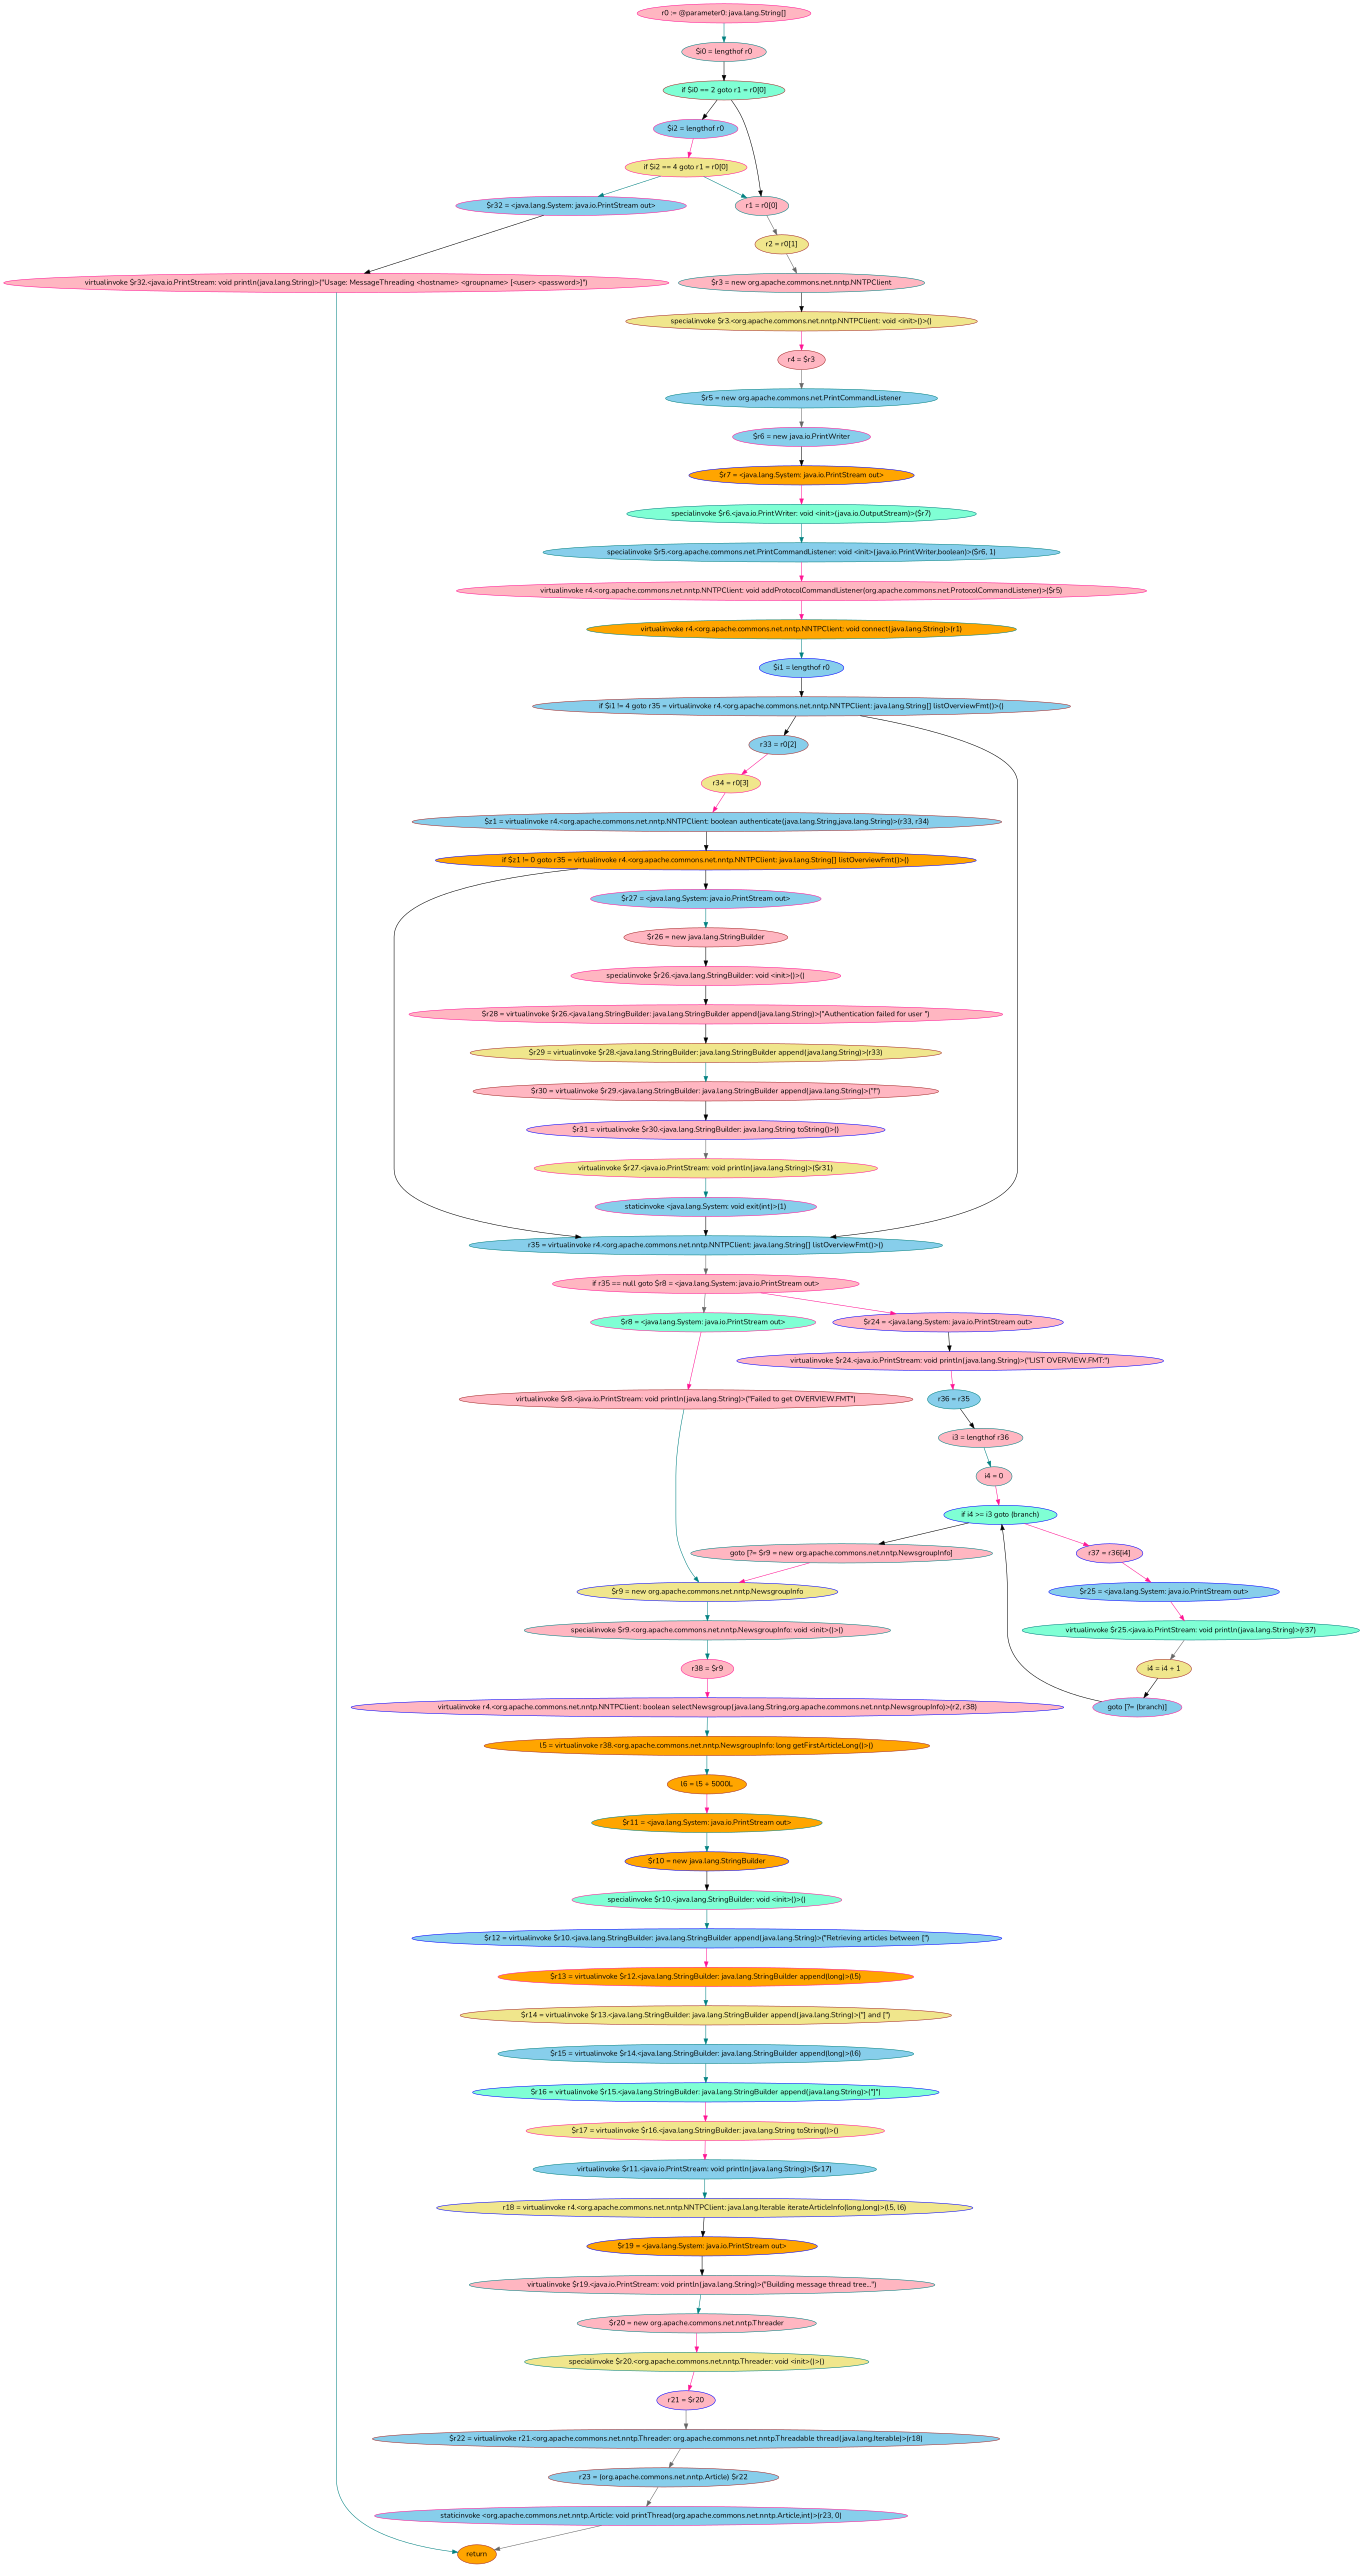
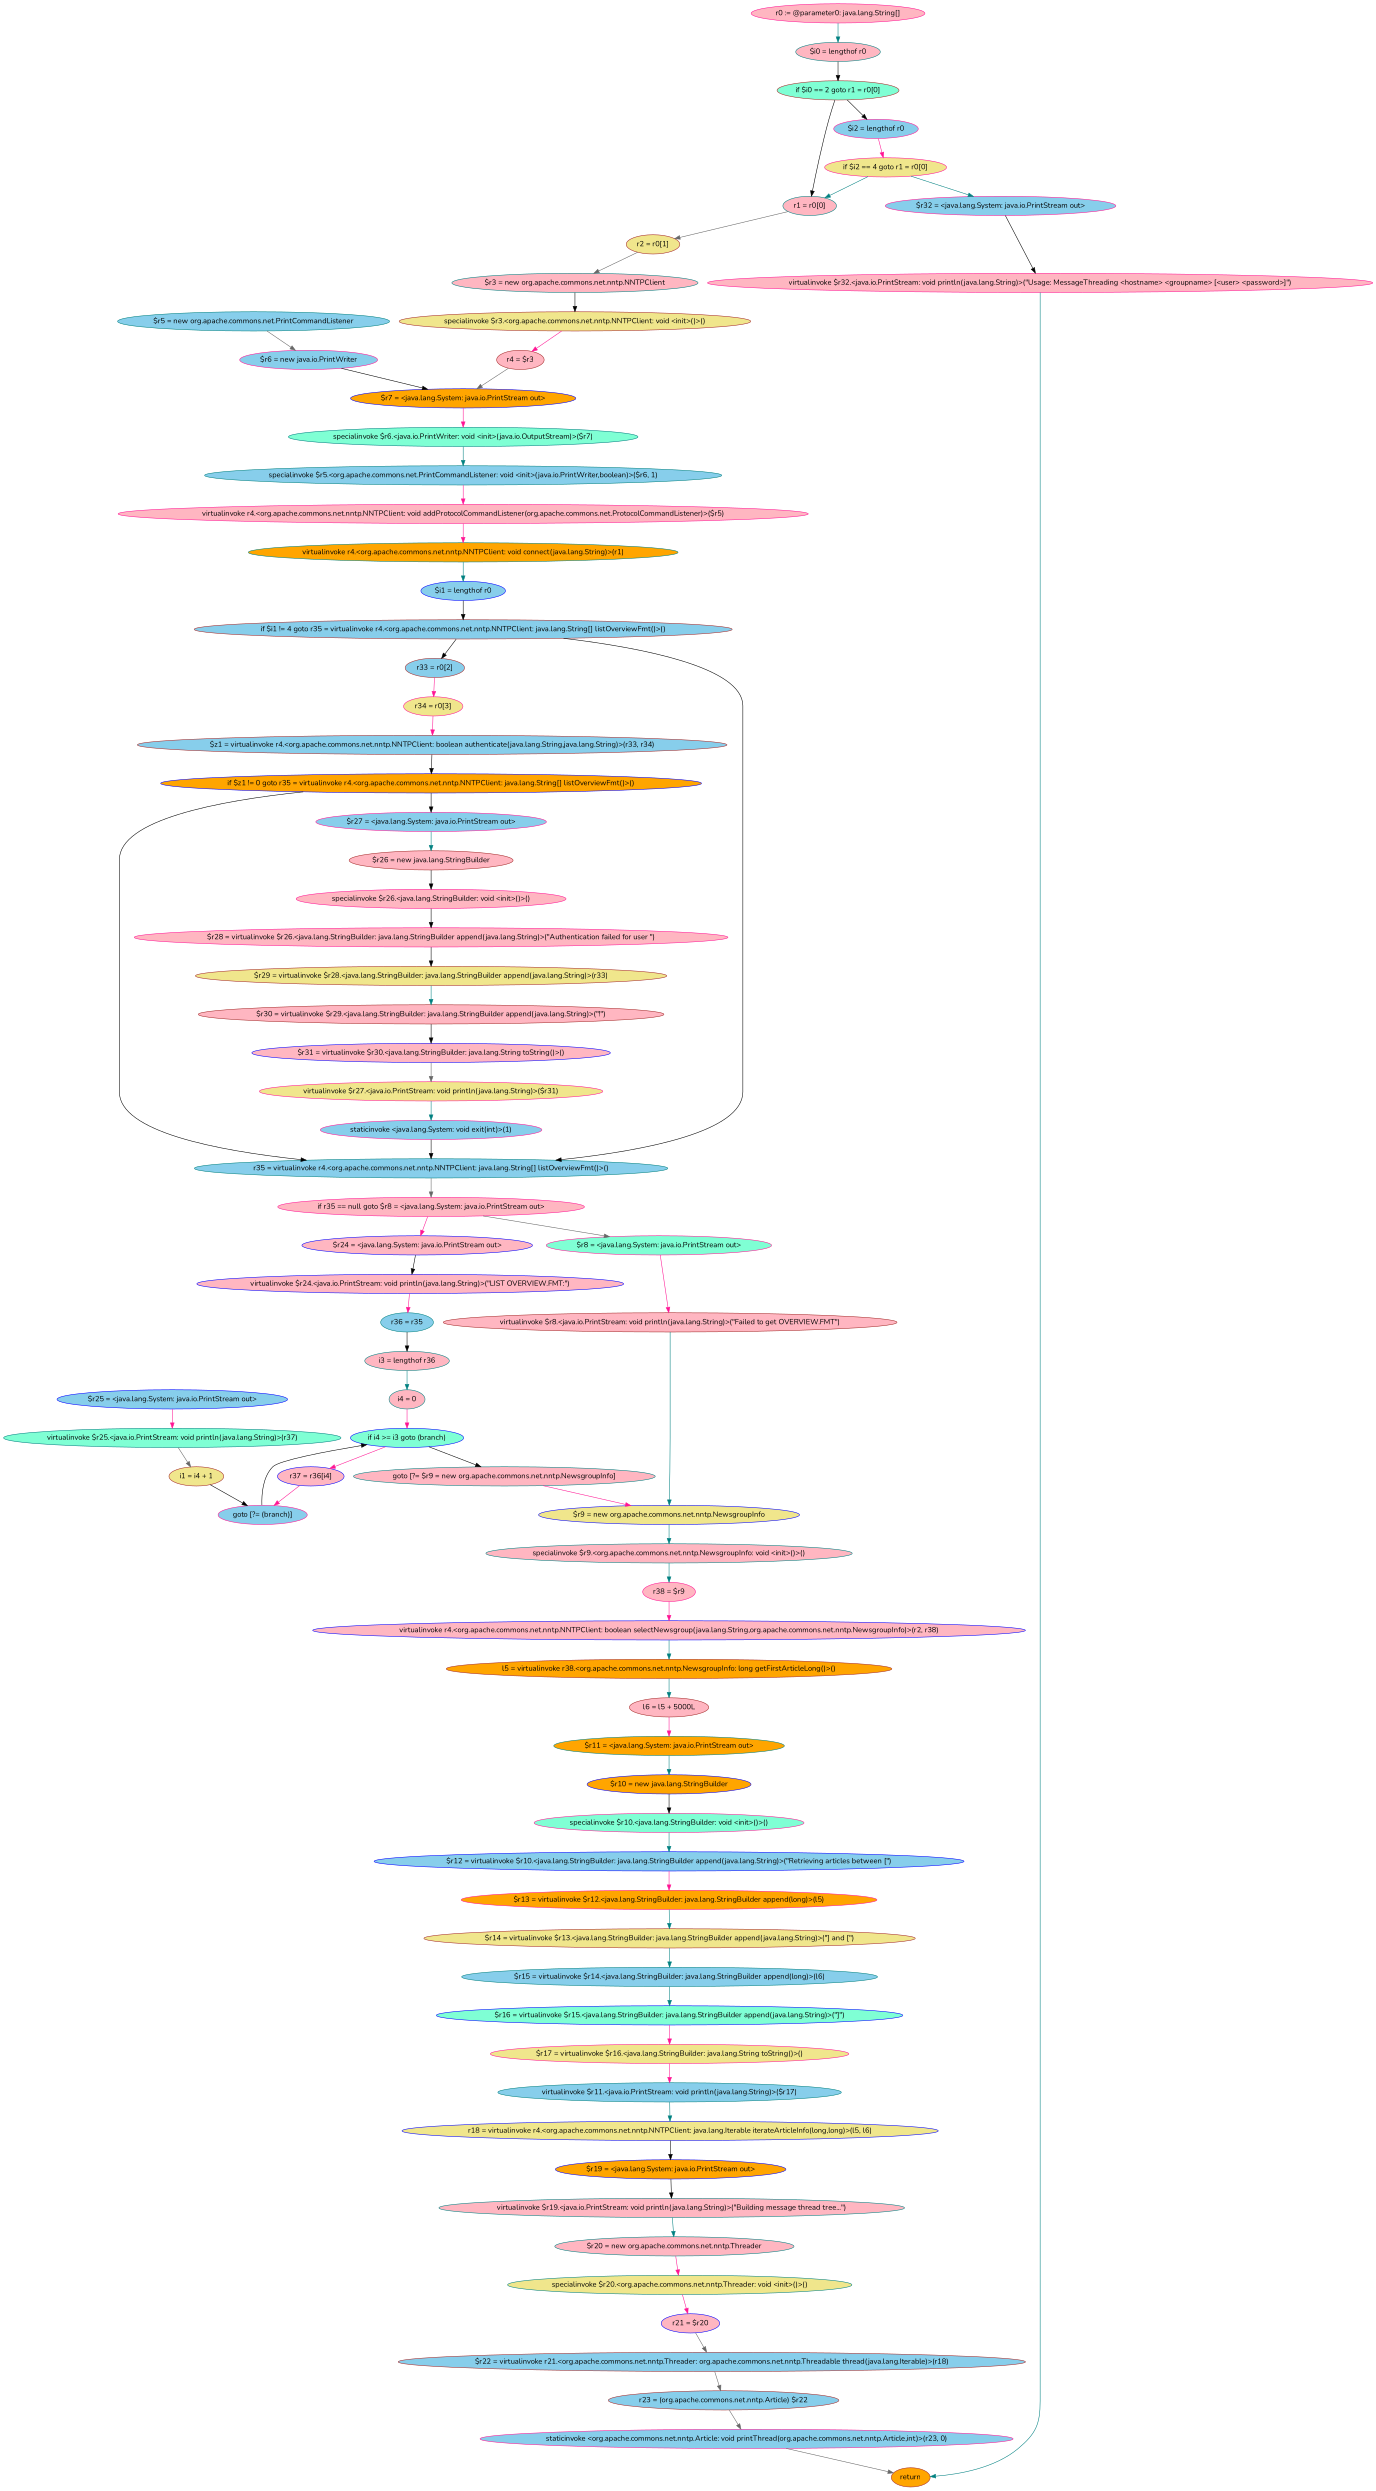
edge "r4 = $r3" -> "$r5 = new org.apache.commons.net.PrintCommandListener": now "r4 = $r3" -> "$r7 = <java.lang.System: java.io.PrintStream out>"
edge "r37 = r36[i4]" -> "$r25 = <java.lang.System: java.io.PrintStream out>": now "r37 = r36[i4]" -> "goto [?= (branch)]"
node "i4 = i4 + 1": label "i4 = i4 + 1" -> "i1 = i4 + 1"
node "l6 = l5 + 5000L": fillcolor orange -> lightpink
